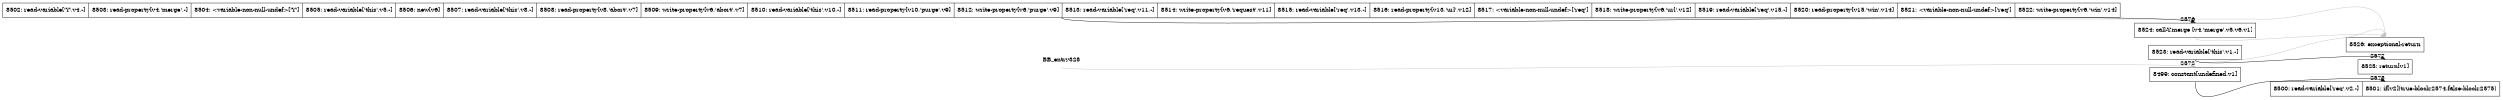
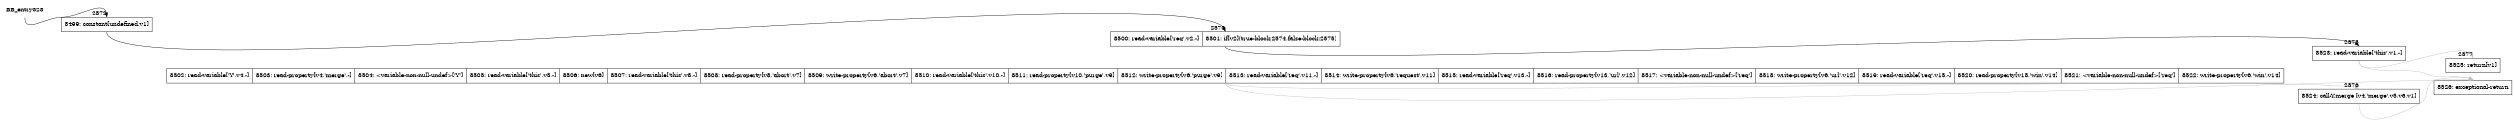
edge "8502: read-variable['Y',v4,-]" -> "8524: call-Y.merge [v4,'merge',v5,v6,v1]": color black -> gray
edge "8500: read-variable['req',v2,-]" -> "8523: read-variable['this',v1,-]": added
edge "8523: read-variable['this',v1,-]" -> "8525: return[v1]": color black -> gray
edge "BB_entry328" -> "8499: constant[undefined,v1]": color gray -> black
